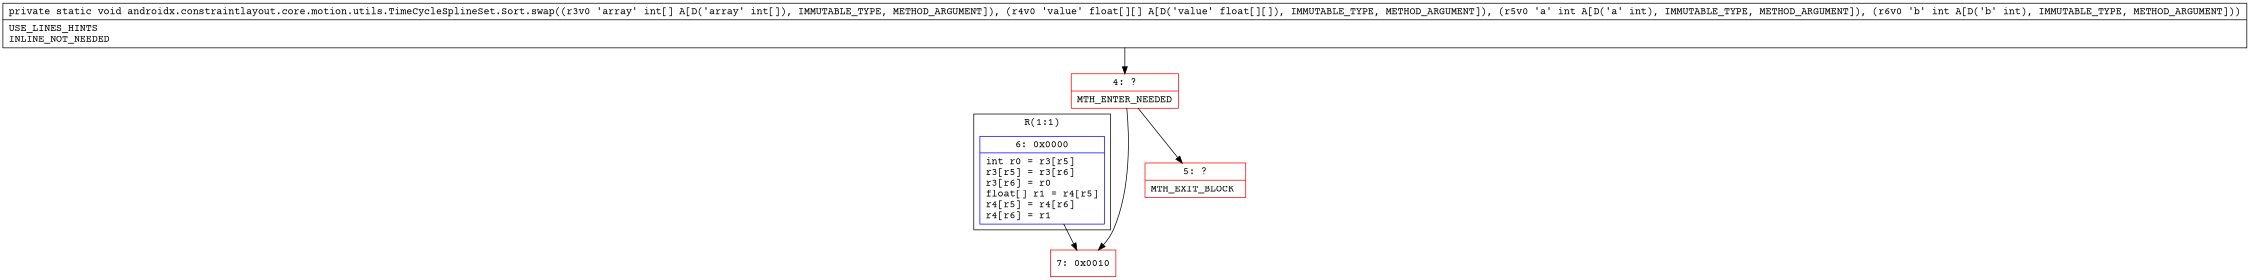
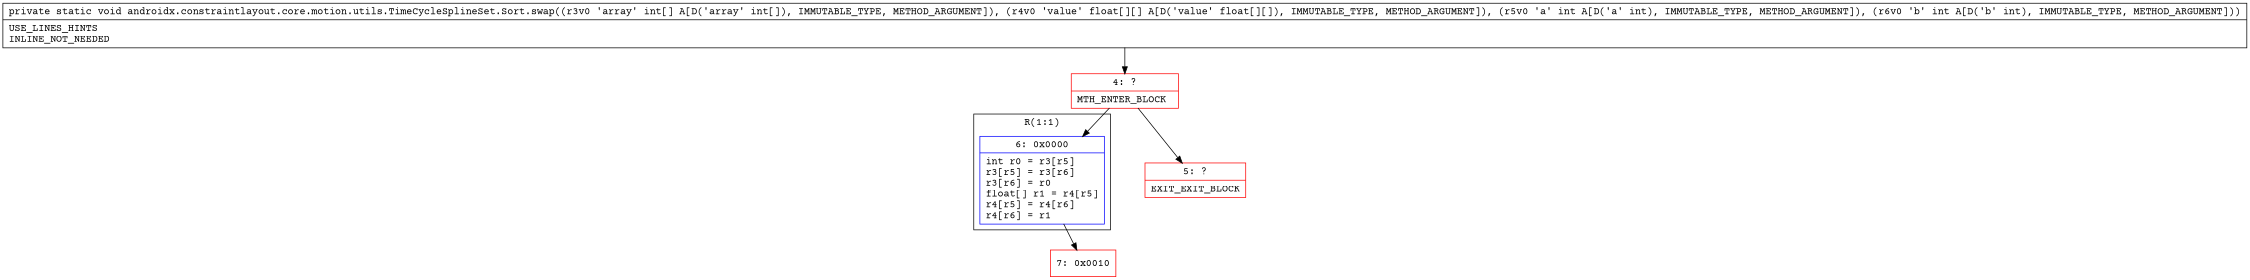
node "4: ?": text "MTH_ENTER_NEEDED" -> "MTH_ENTER_BLOCK"
edge "4: ?" -> "7: 0x0010": now "4: ?" -> "6: 0x0000"
node "5: ?": text "MTH_EXIT_BLOCK" -> "EXIT_EXIT_BLOCK"
